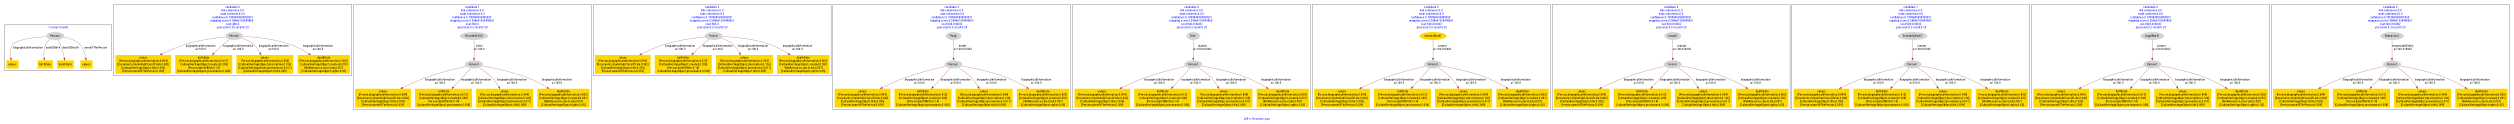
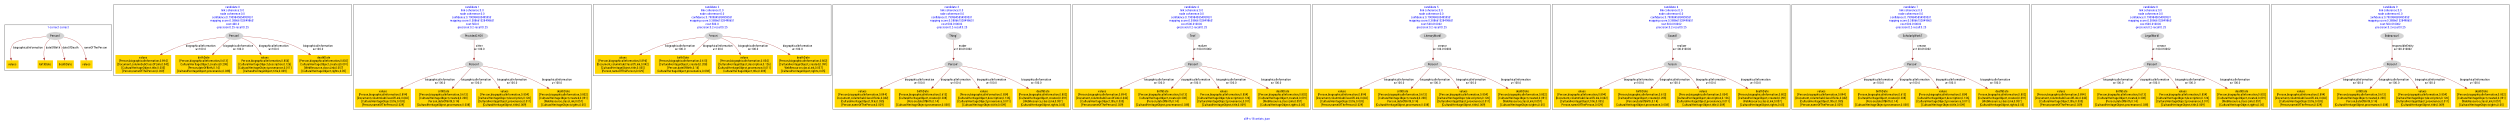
cluster "1-correct model": label "1-correct model" -> "1-correct correct"
node "LiteraryWork1": fillcolor gold -> lightgray
